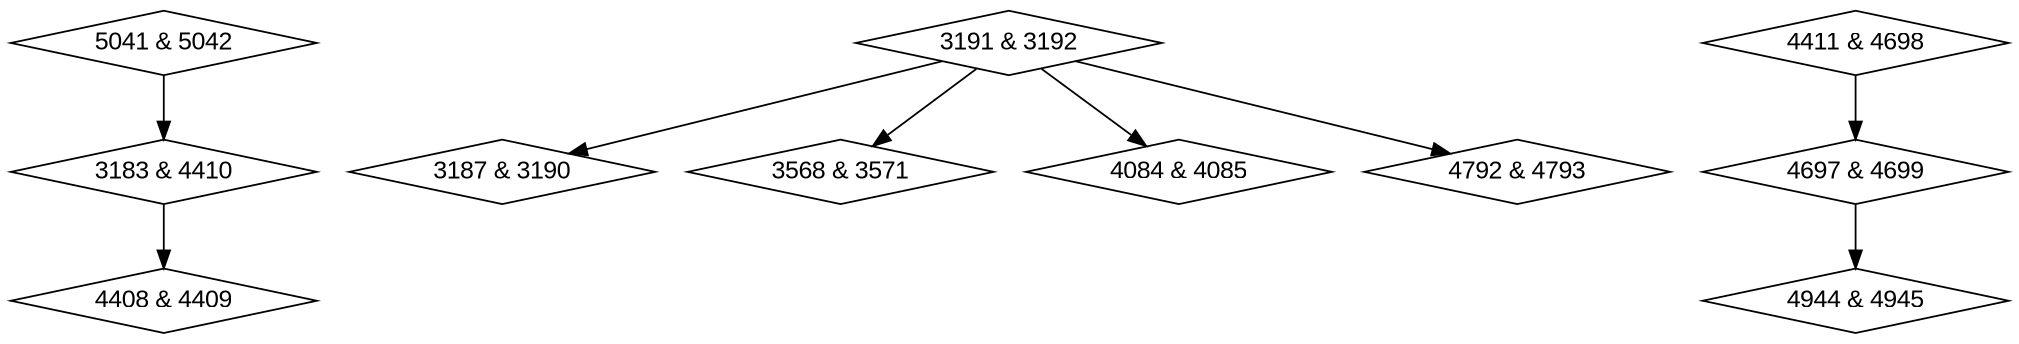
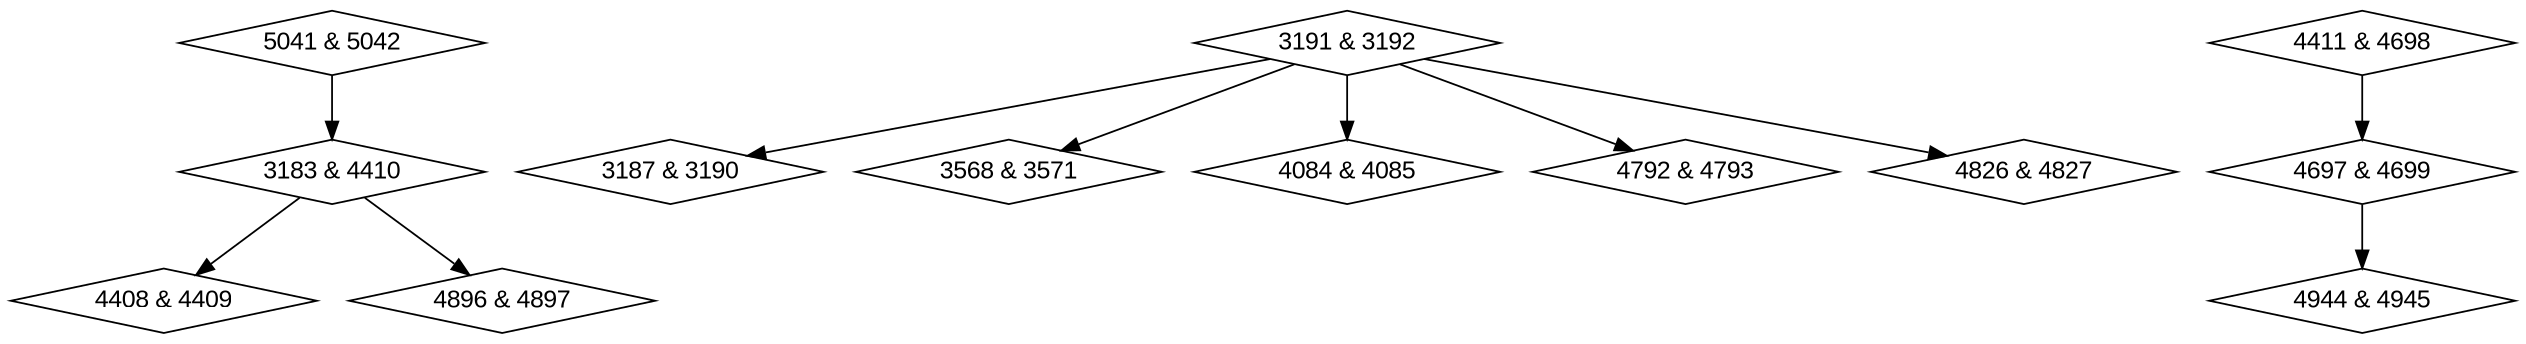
node "4826 & 4827": added
node "4896 & 4897": added
